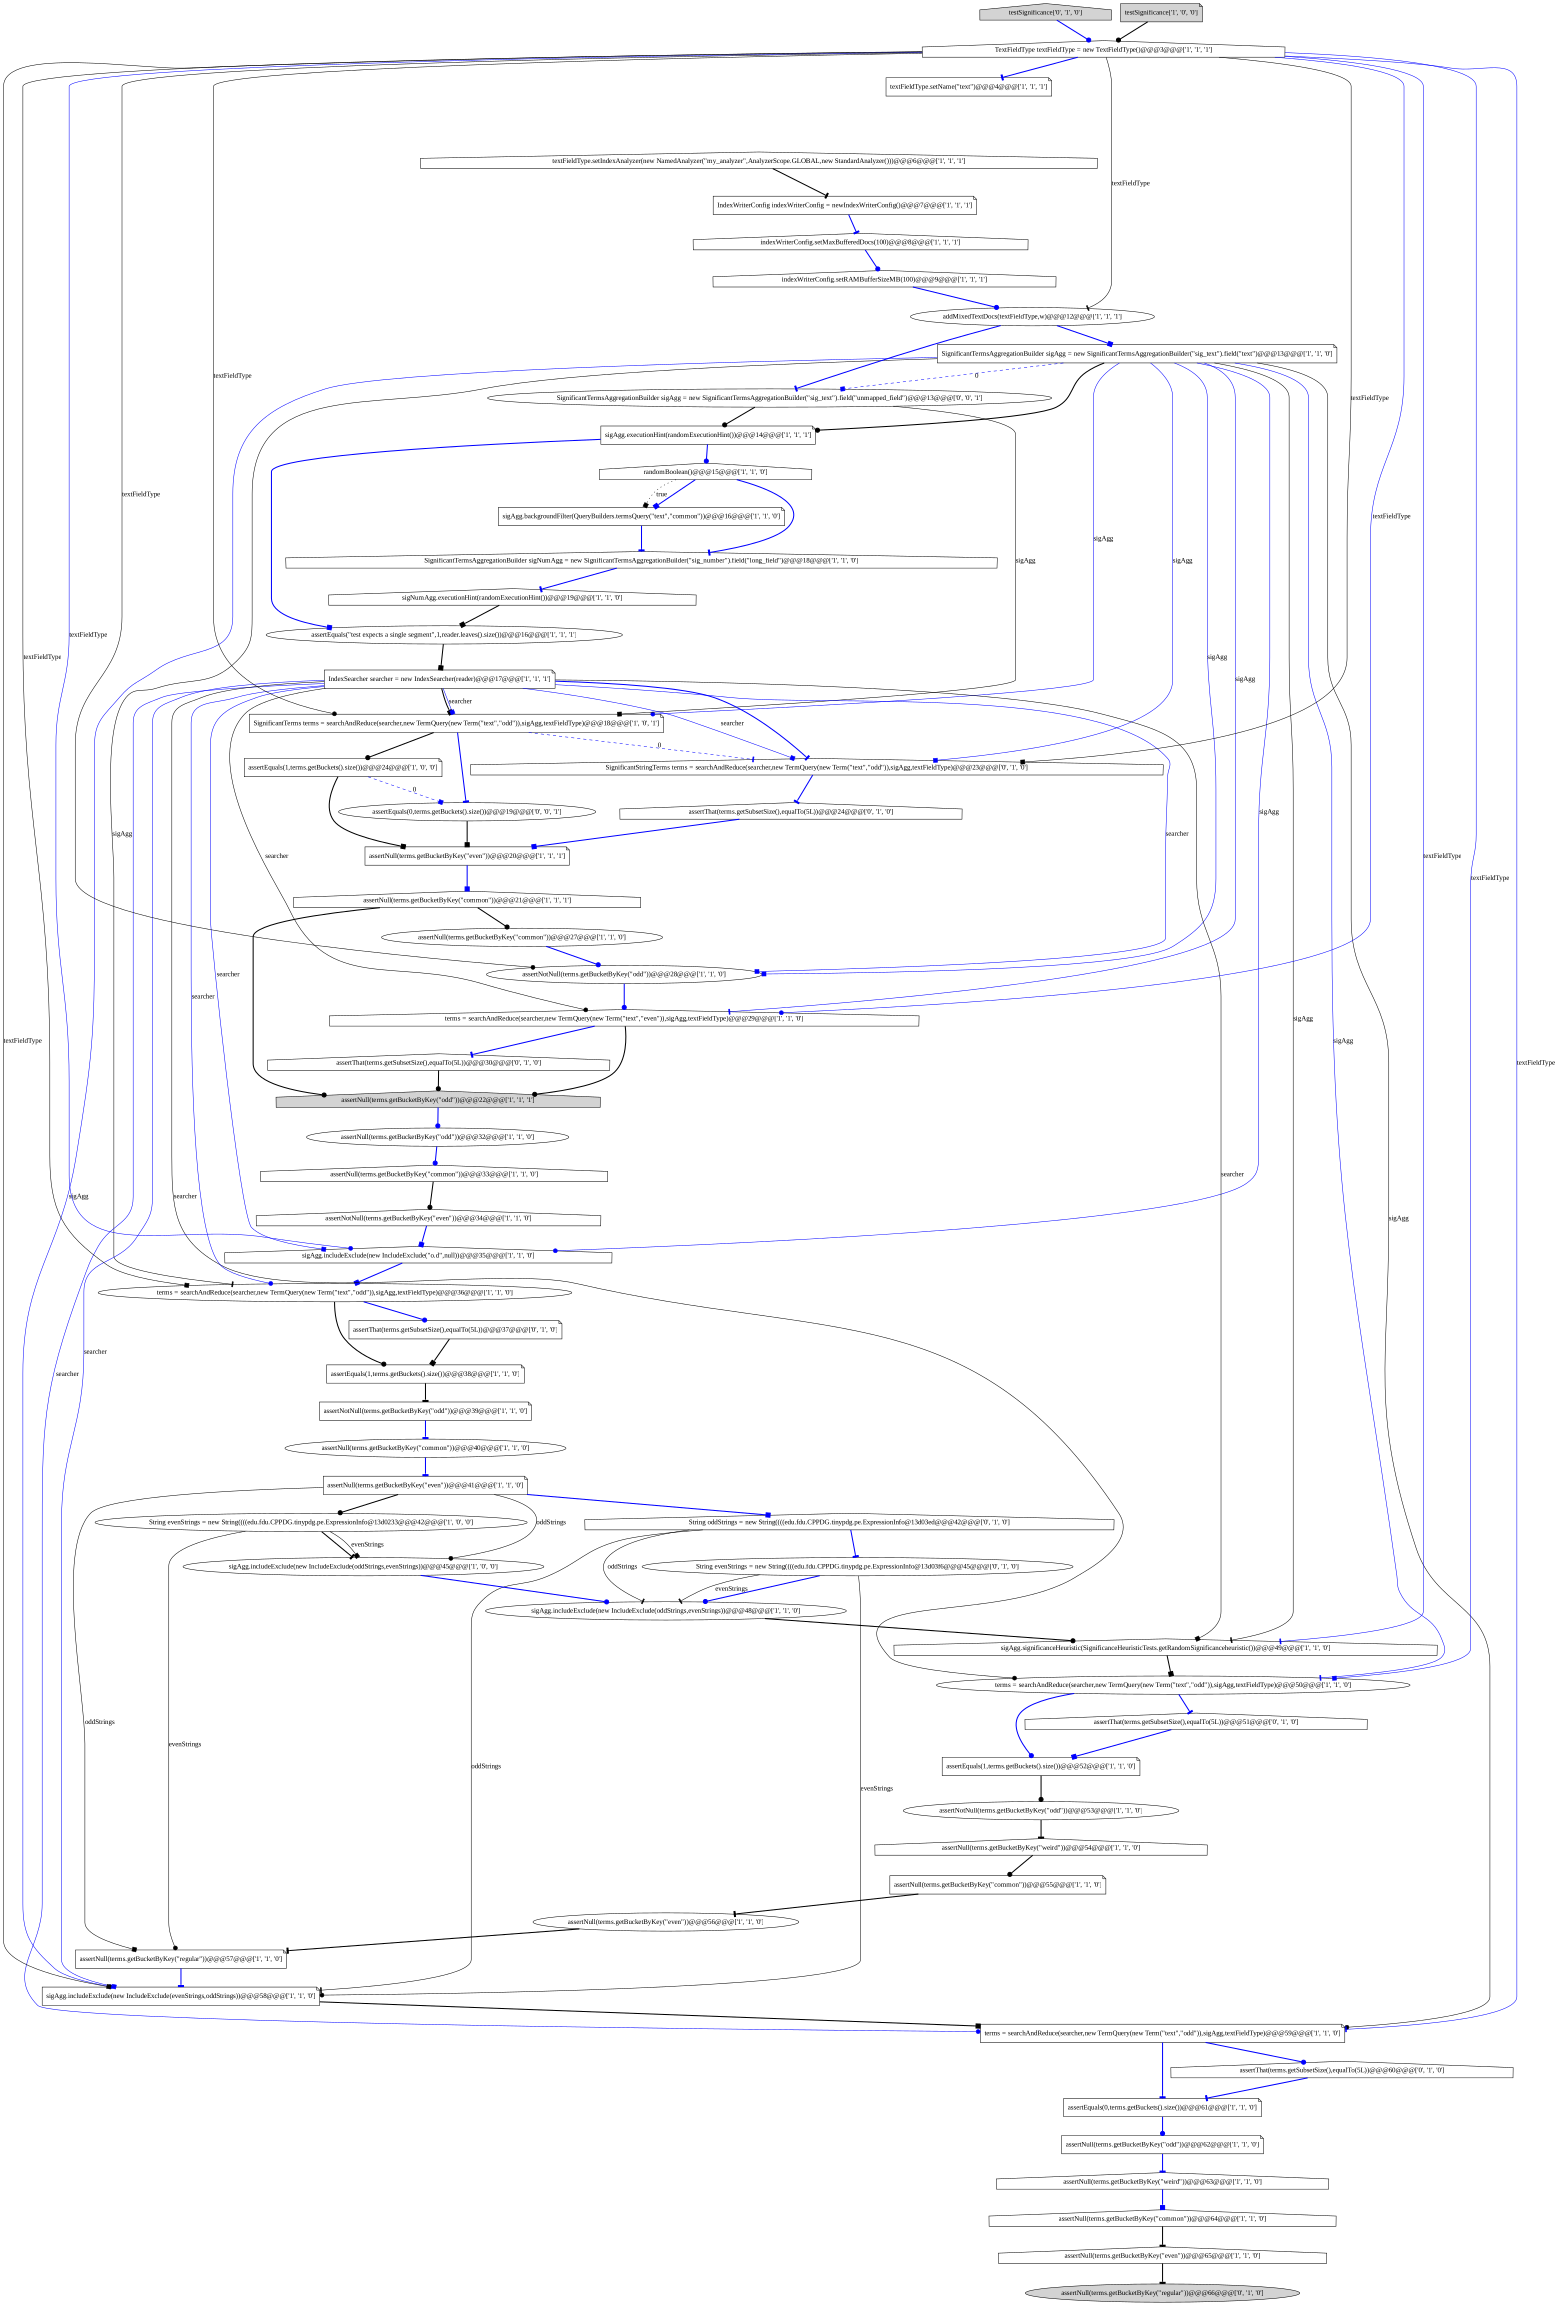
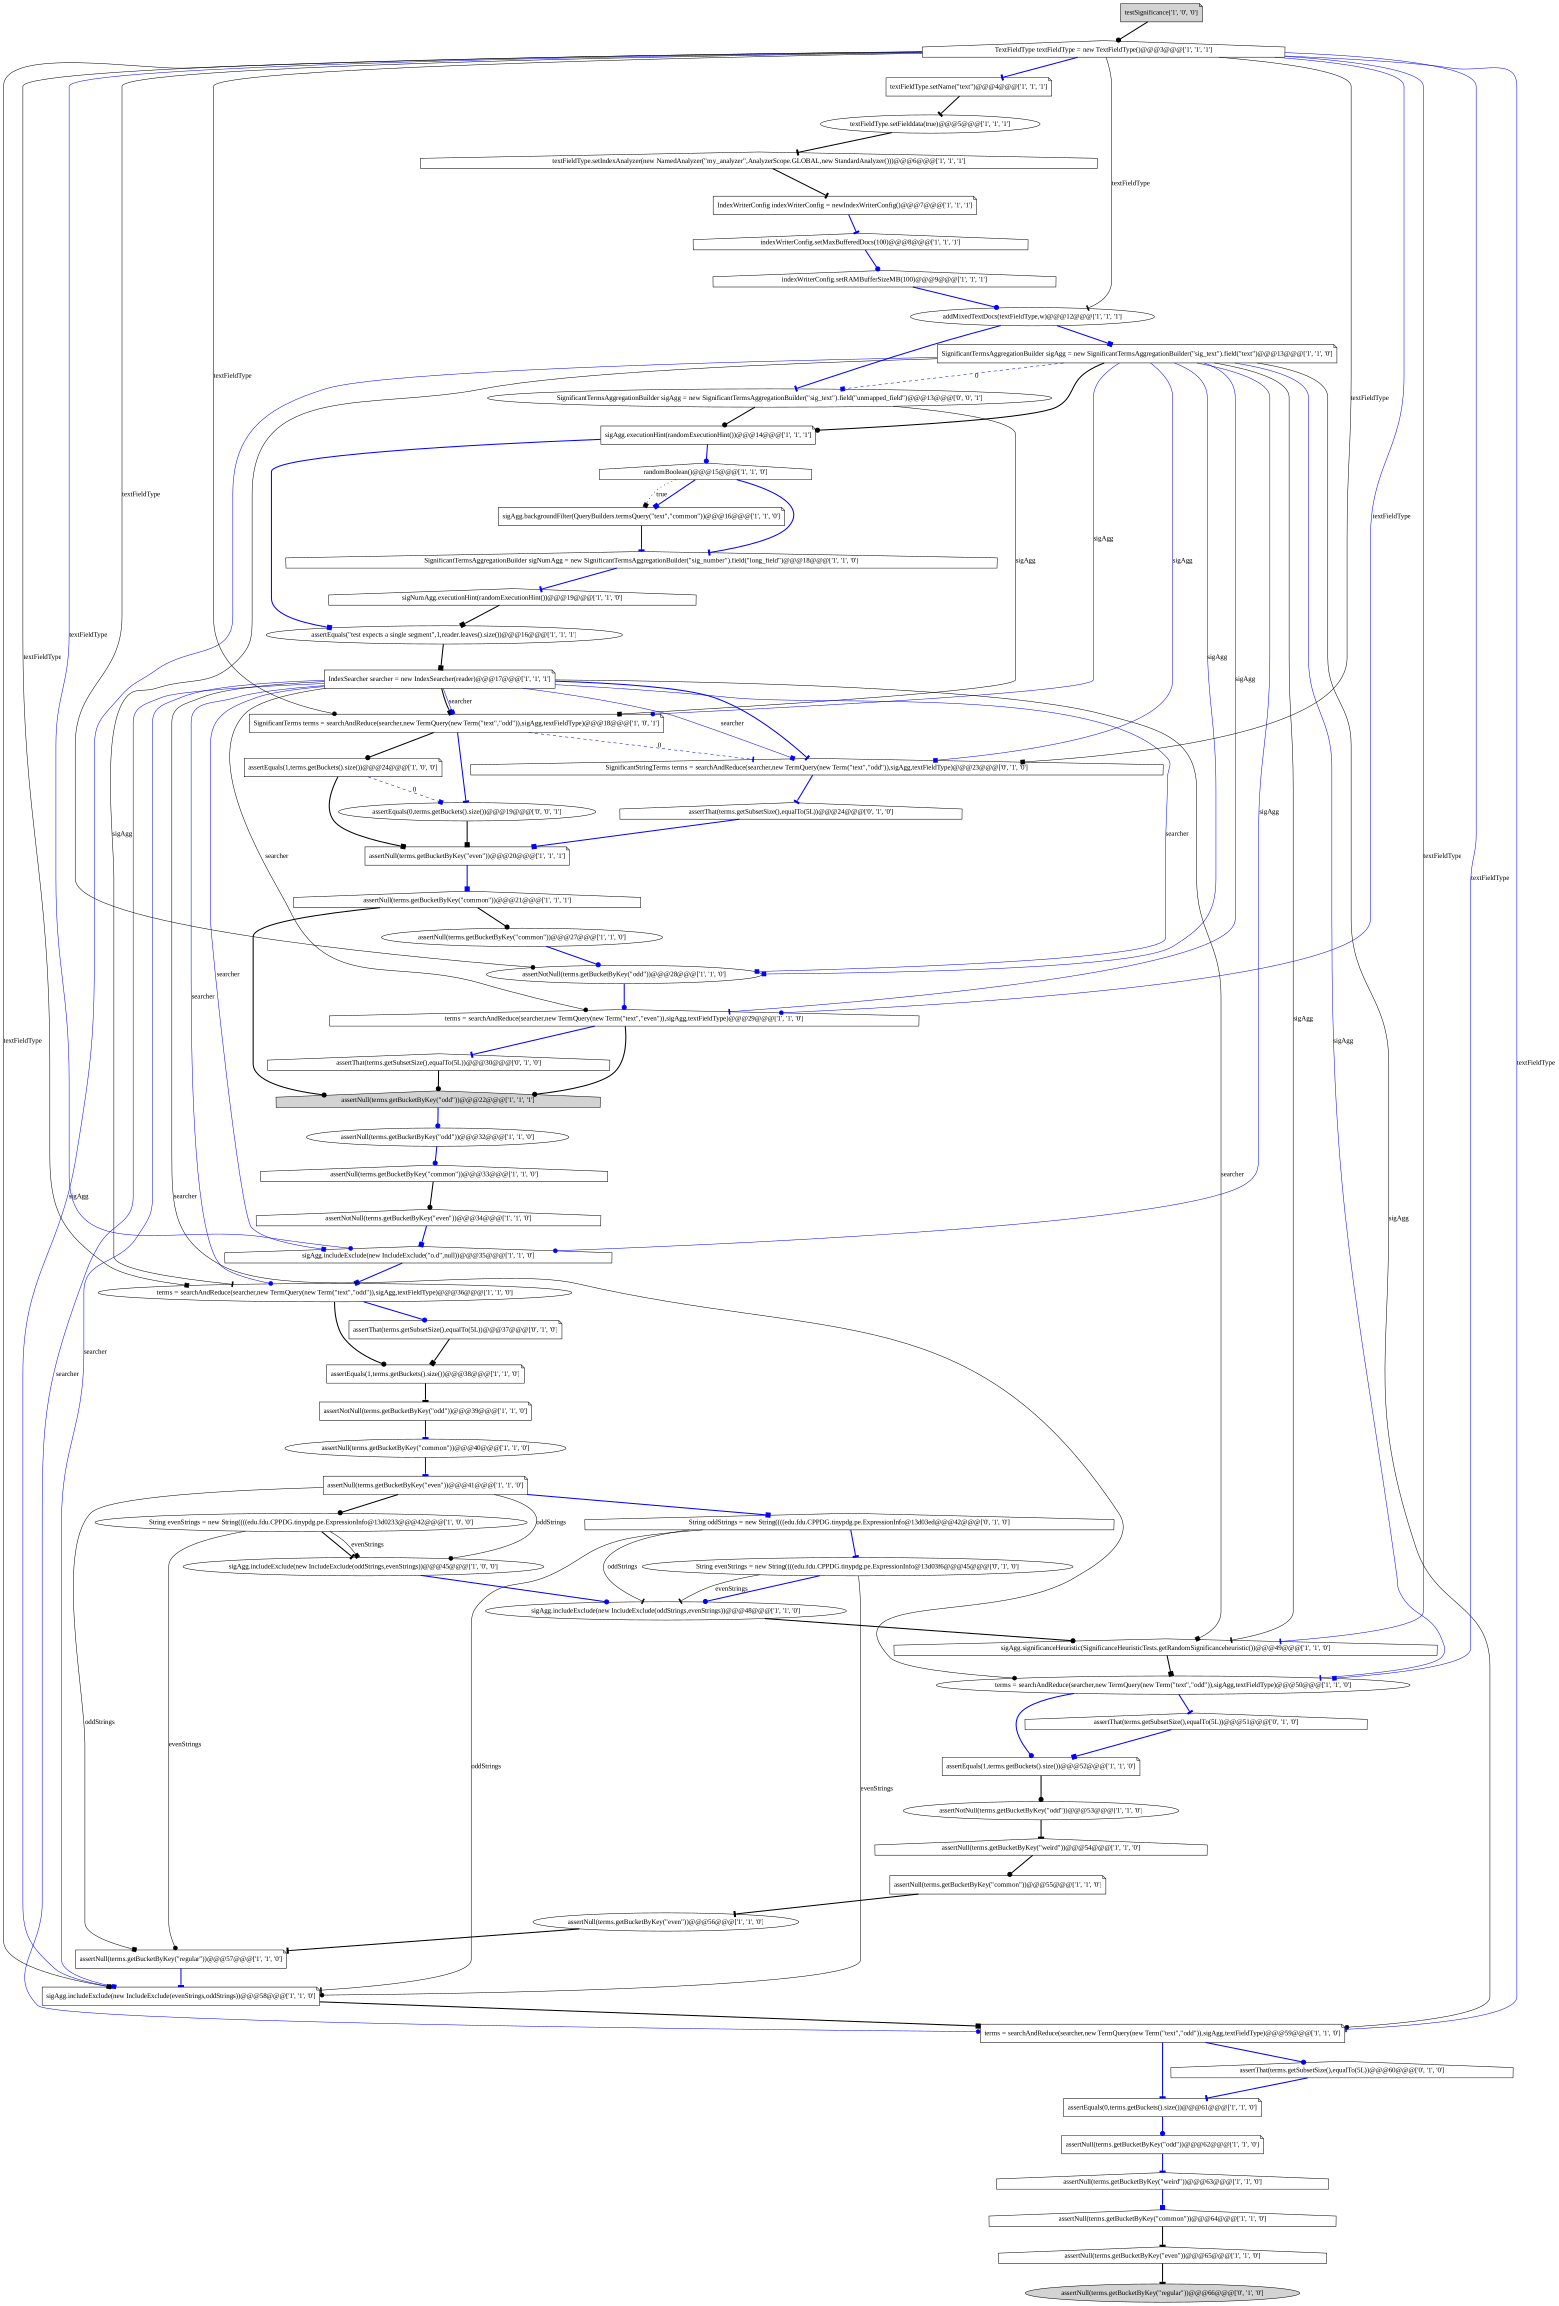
node "testSignificance['0', '1', '0']": removed
node "textFieldType.setFielddata(true)@@@5@@@['1', '1', '1']": added
